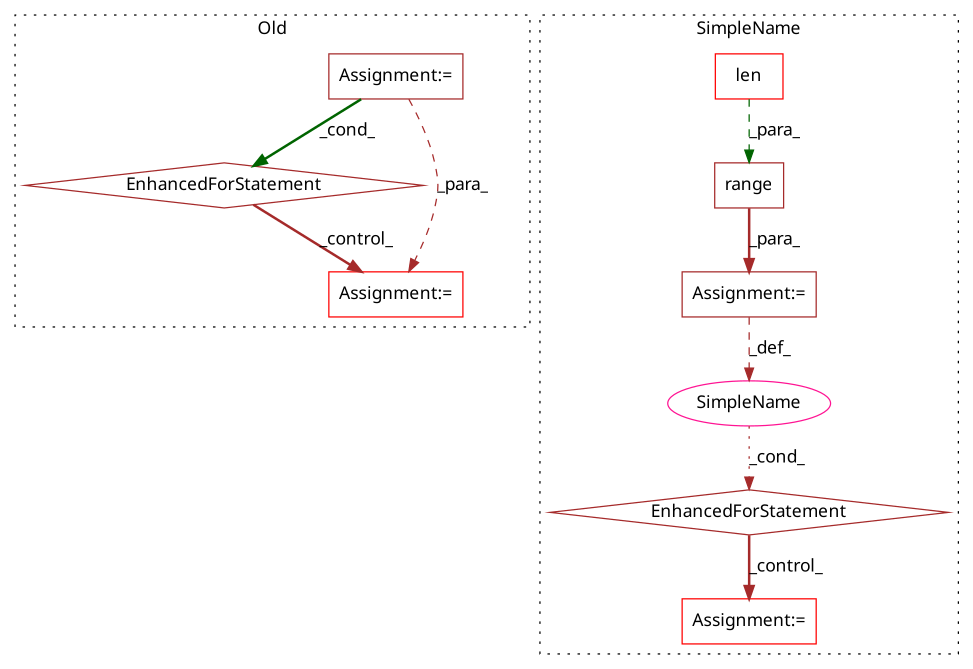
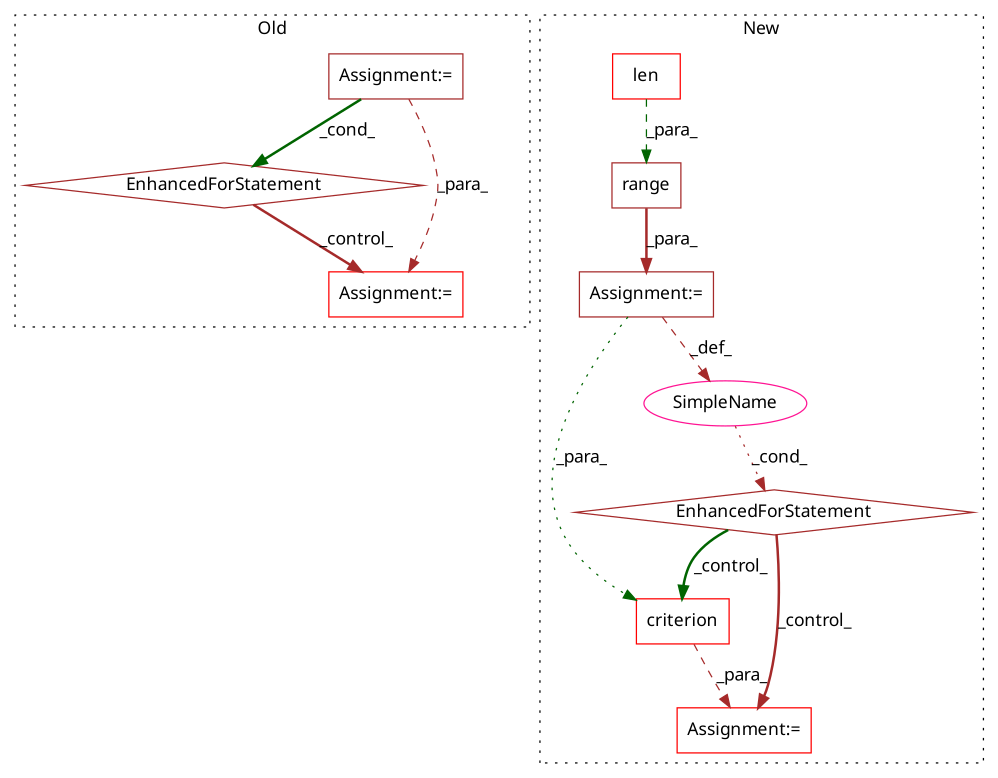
cluster "SimpleName": label "SimpleName" -> "New"
node "criterion": added
